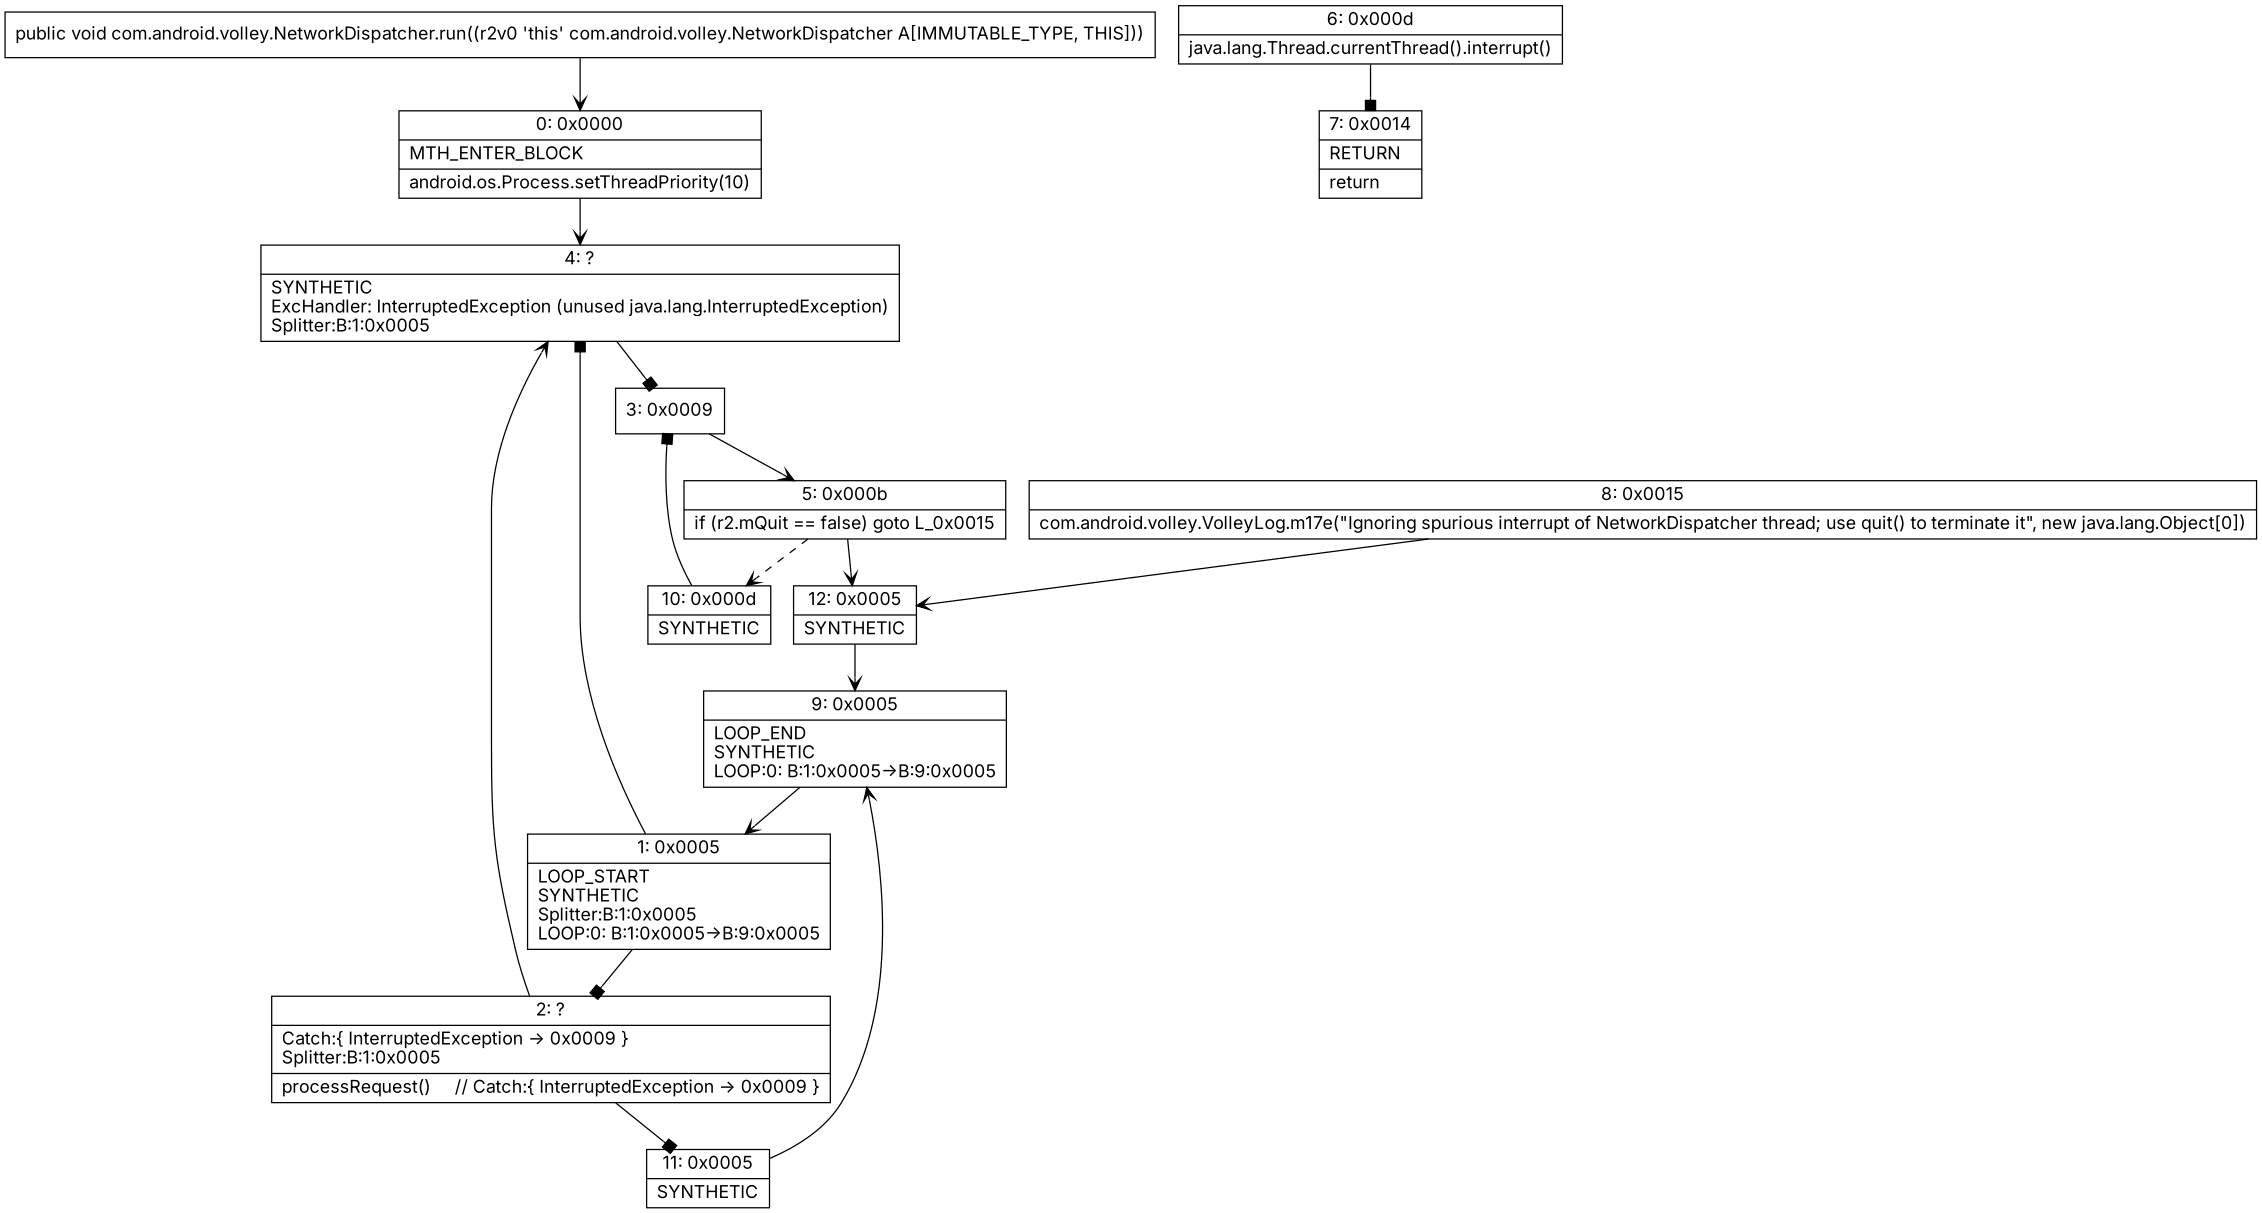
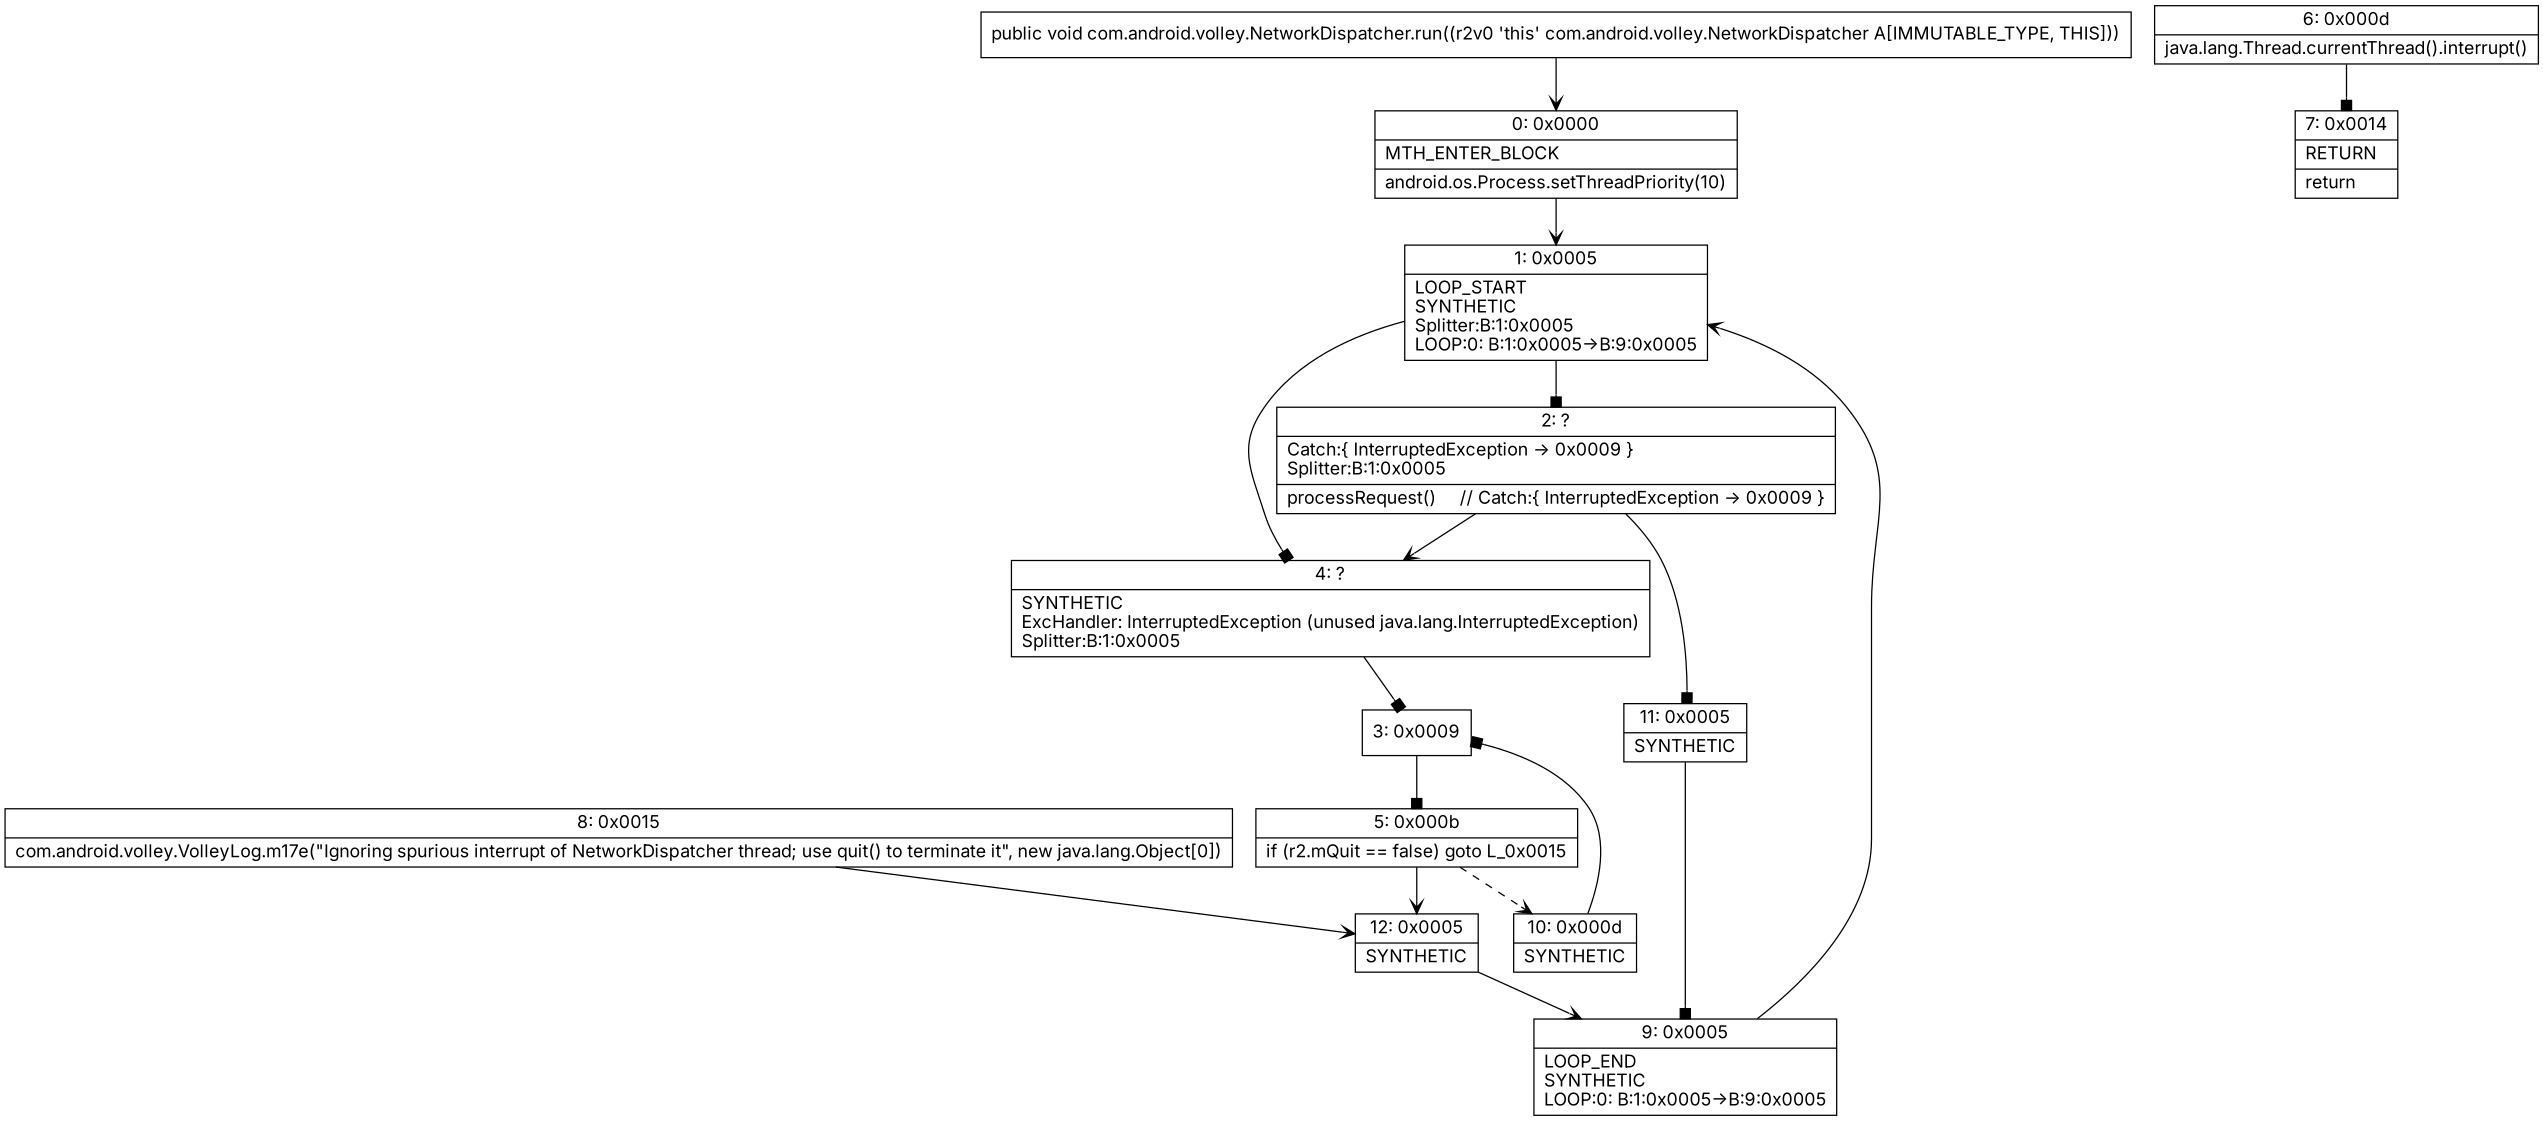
edge "0: 0x0000" -> "4: ?": now "0: 0x0000" -> "1: 0x0005"
edge "3: 0x0009" -> "5: 0x000b": arrowhead vee -> box
edge "11: 0x0005" -> "9: 0x0005": arrowhead vee -> box
